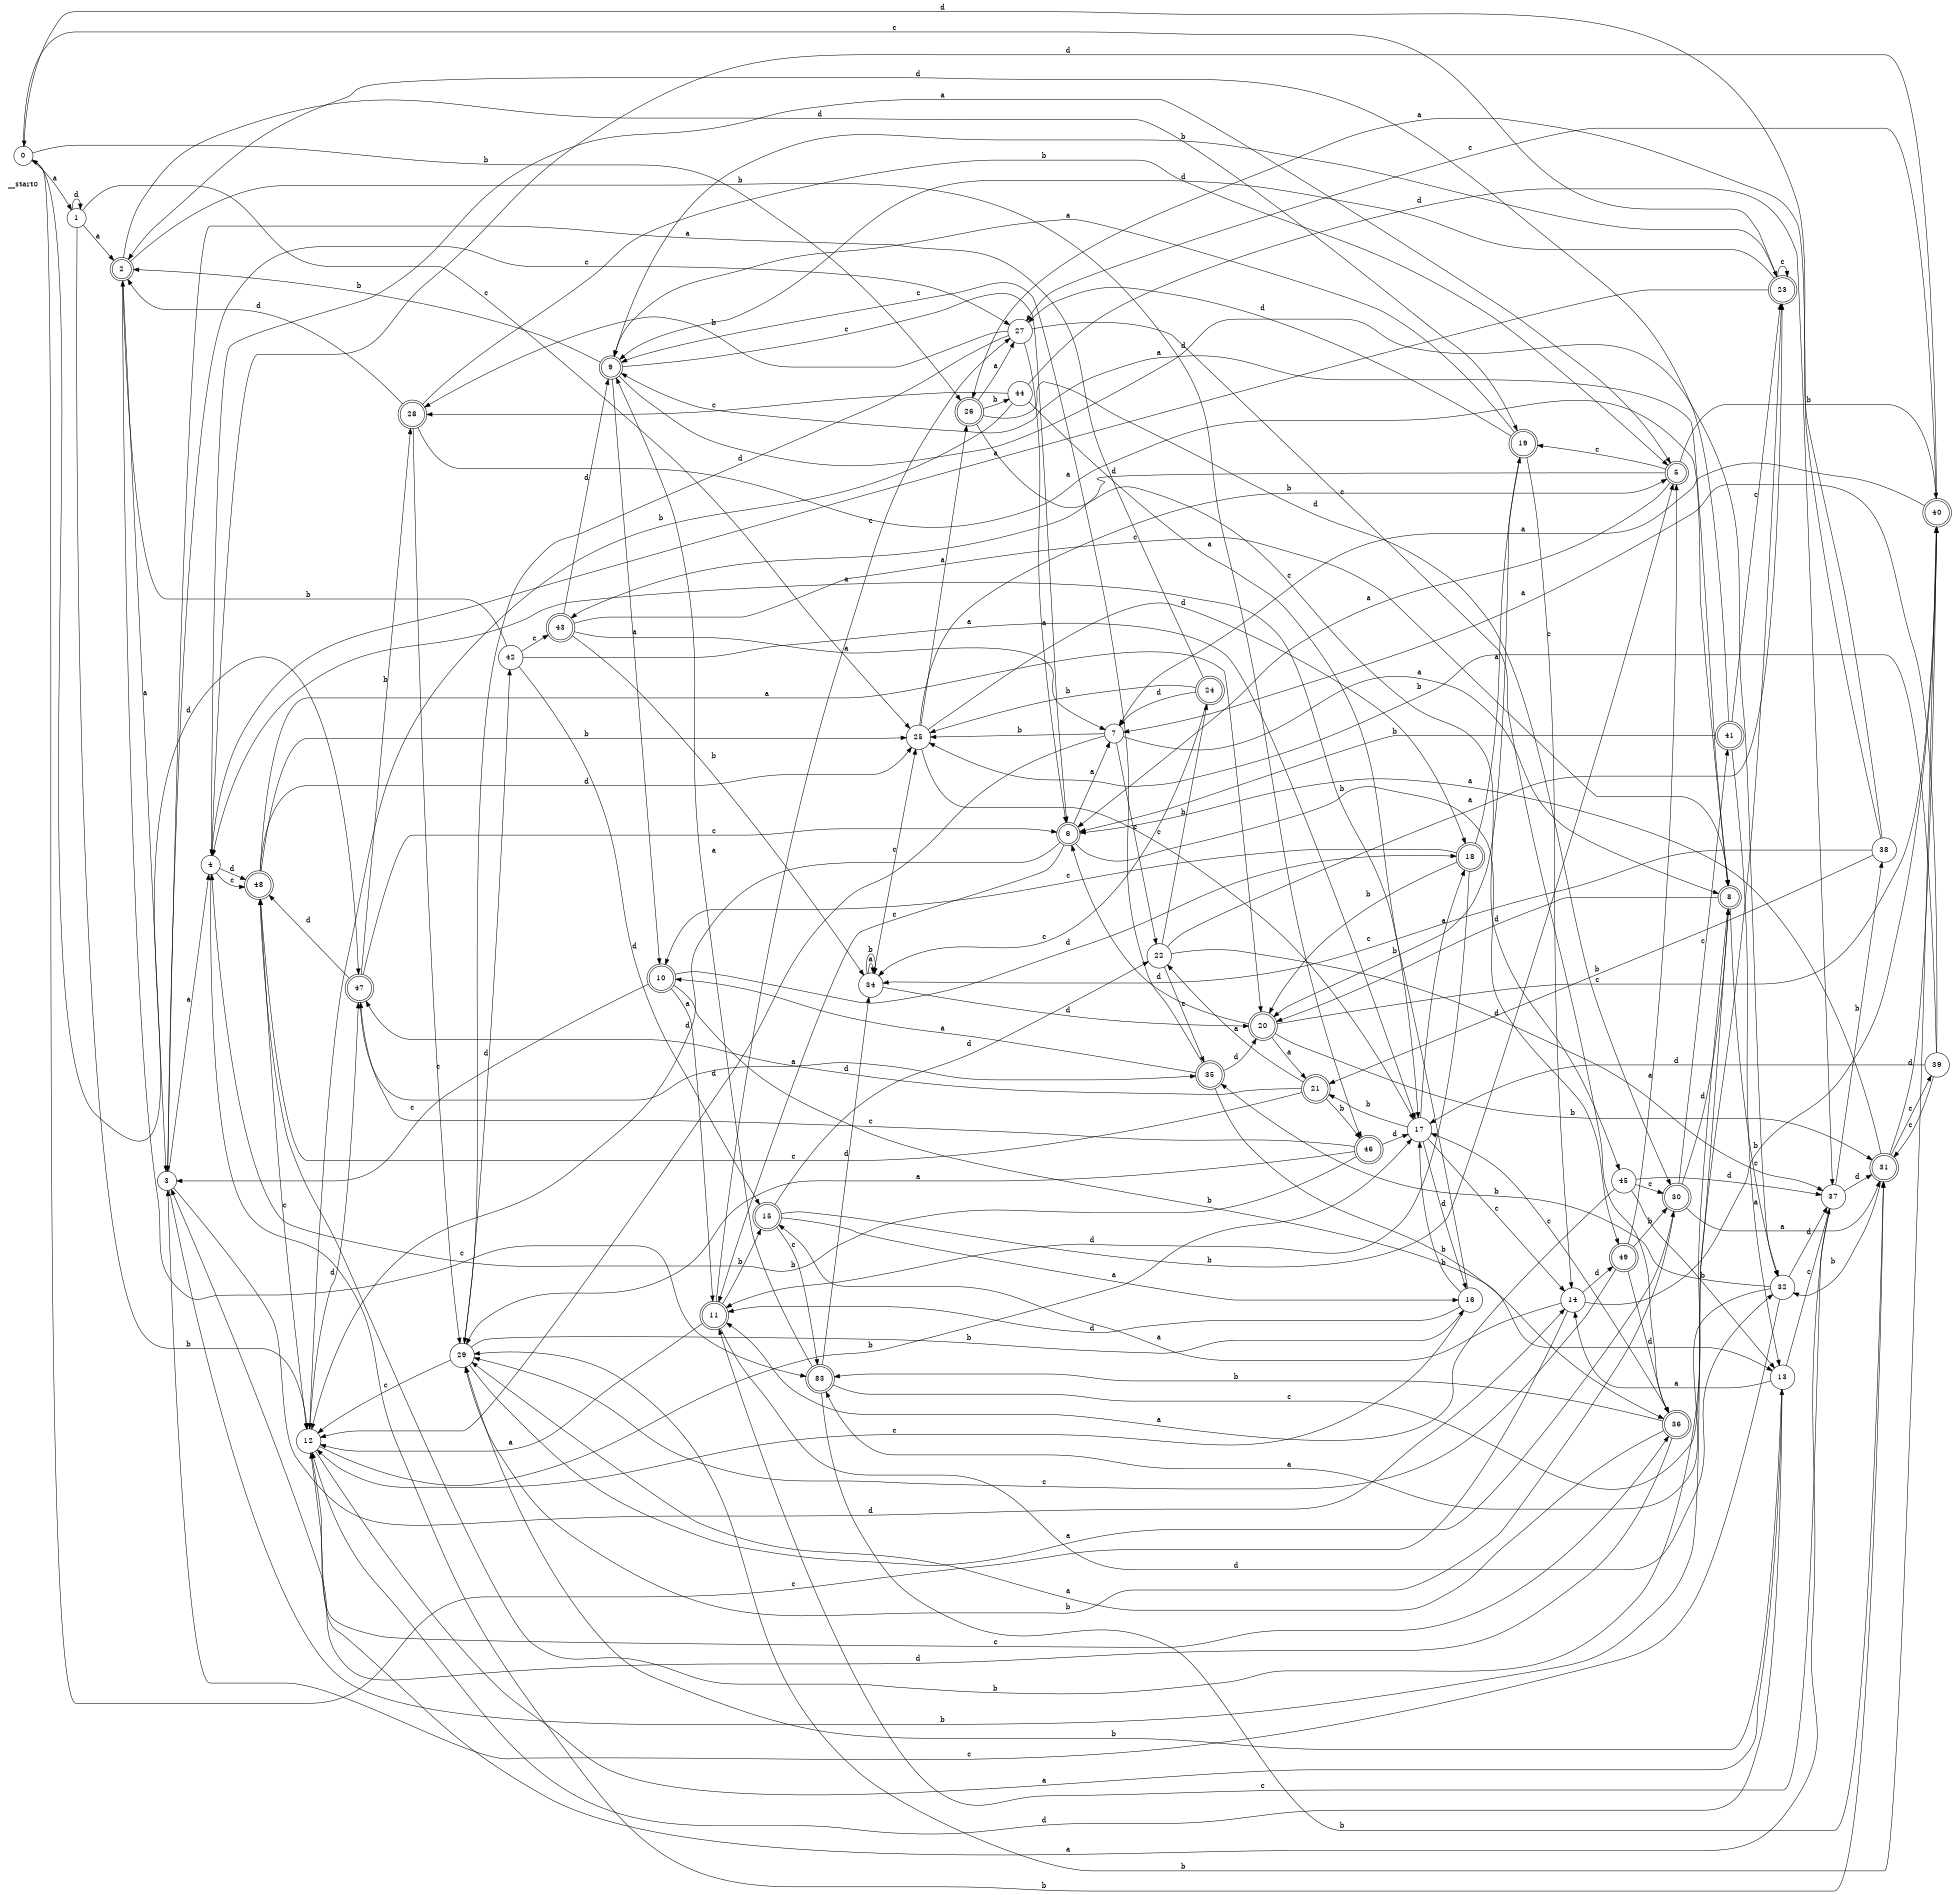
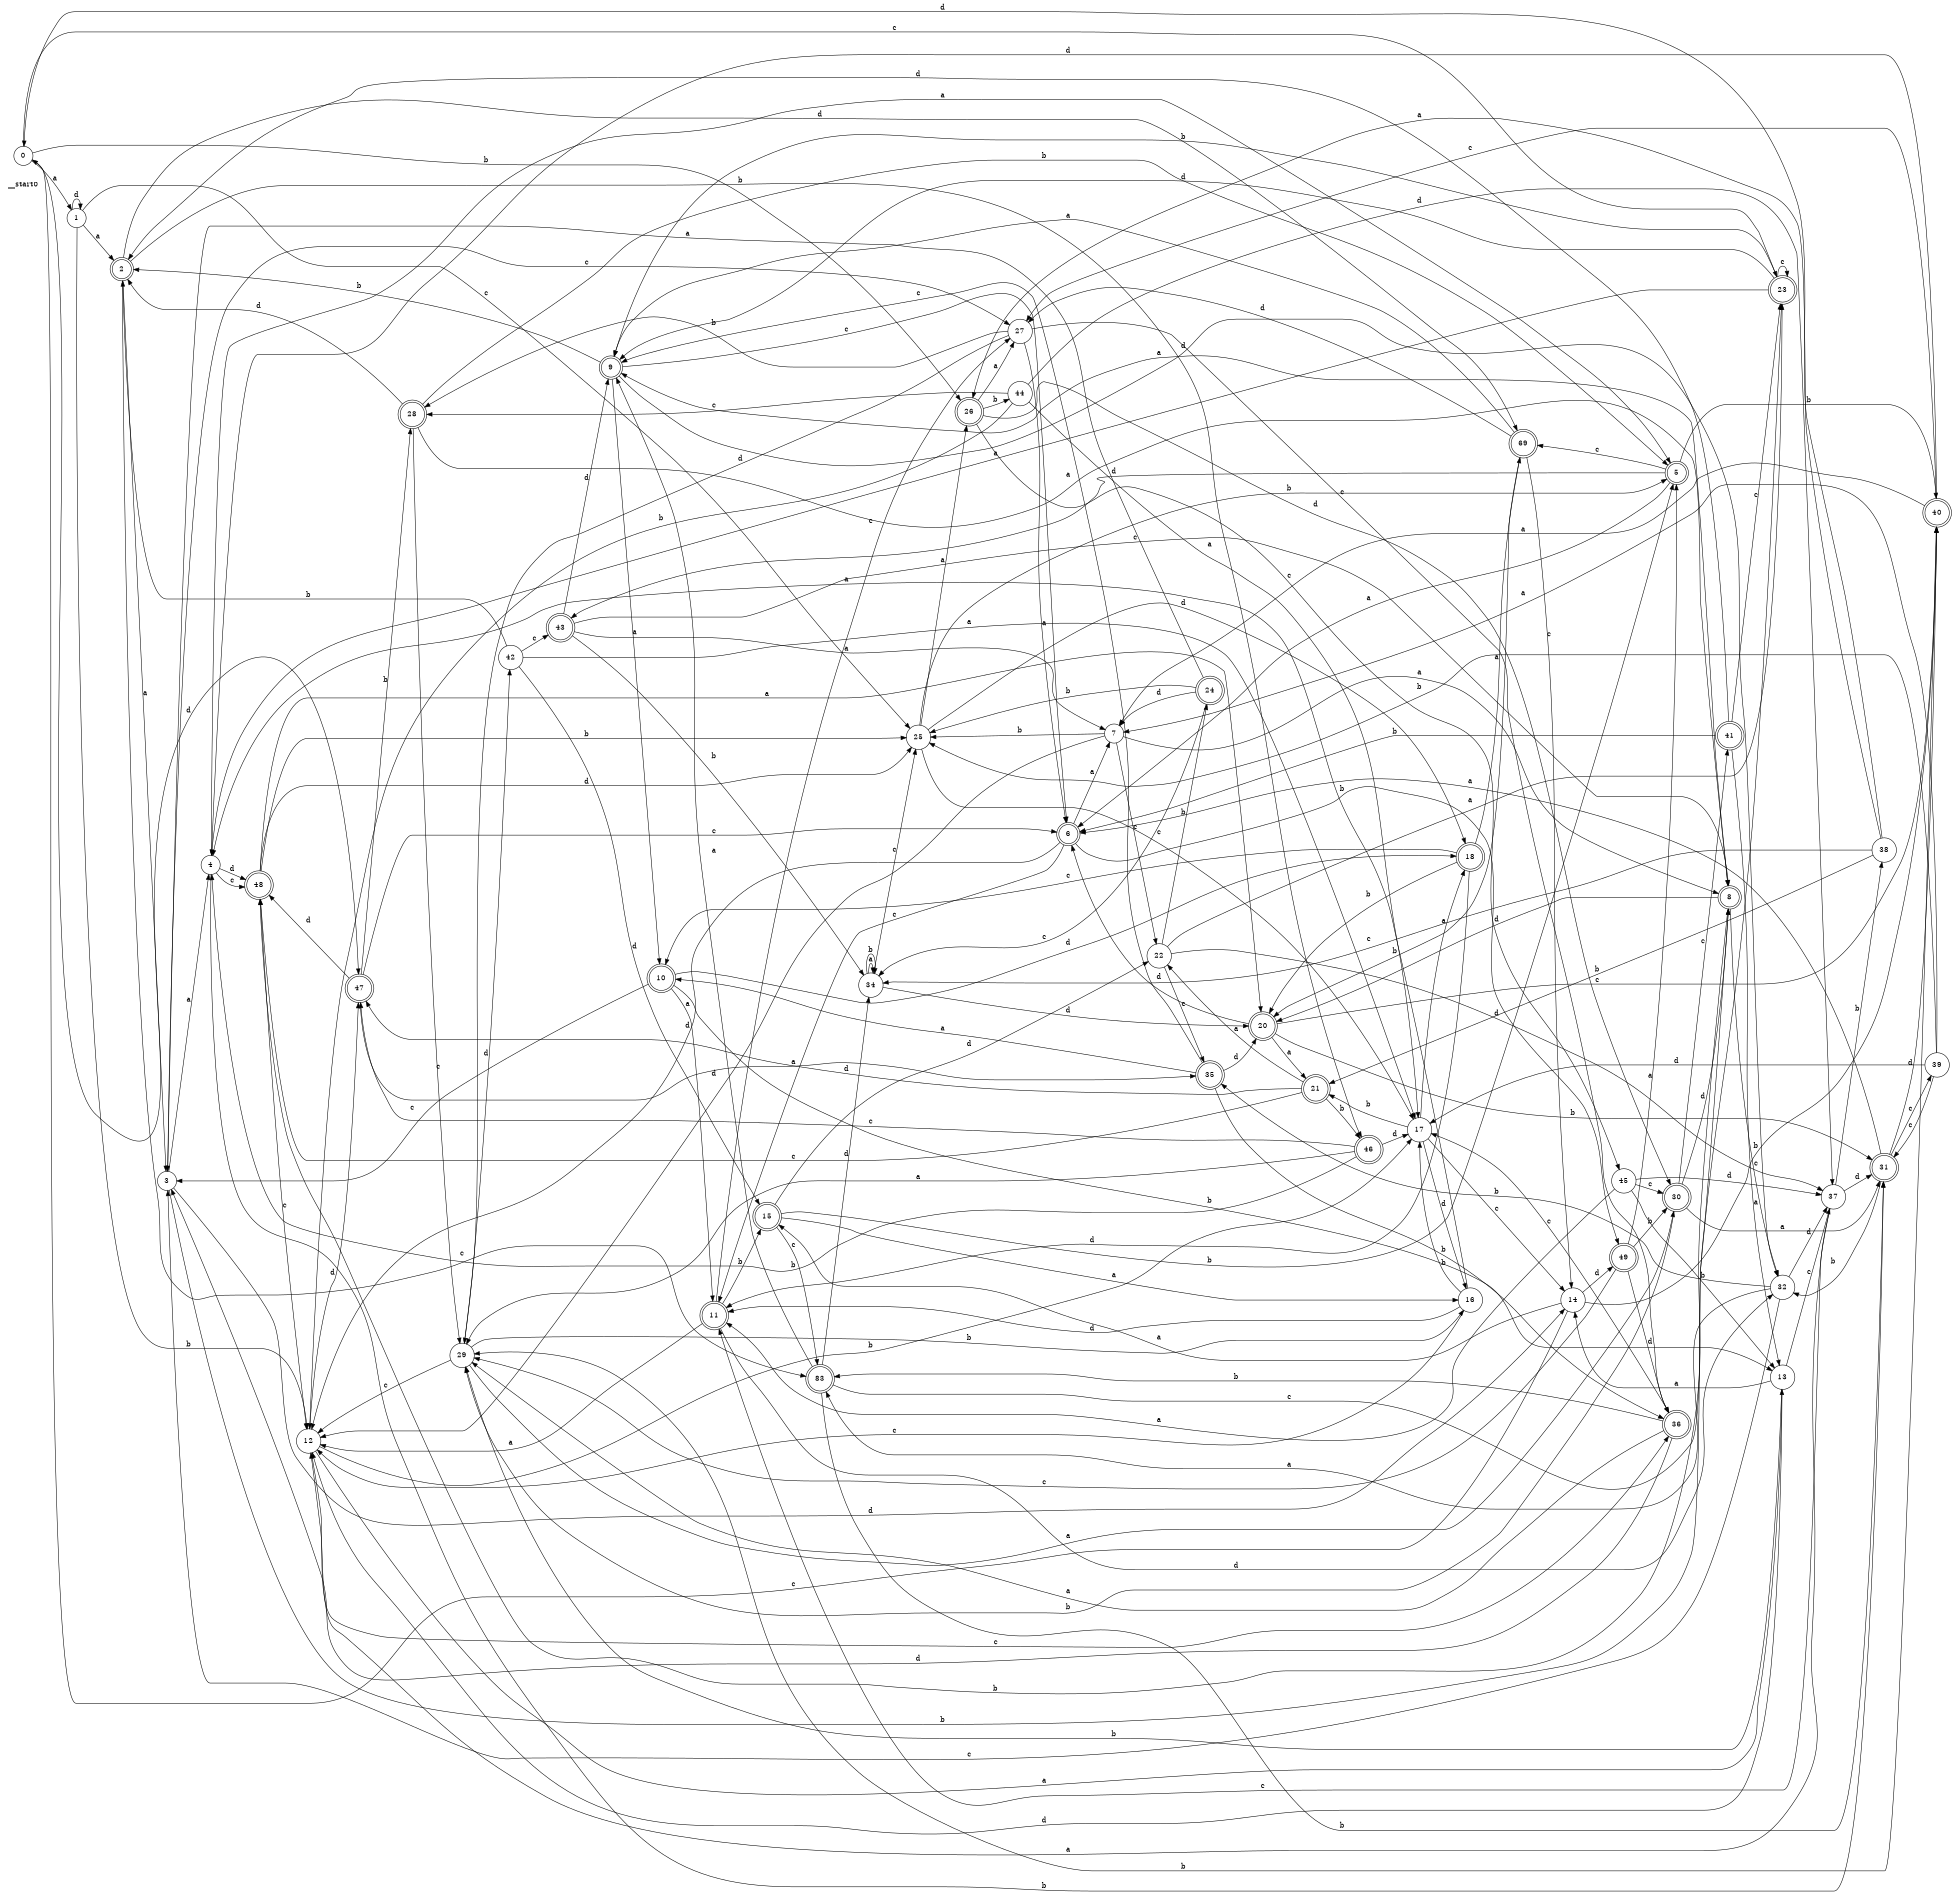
node "19": label "19" -> "69"
